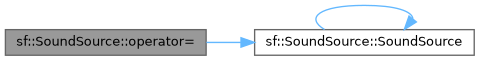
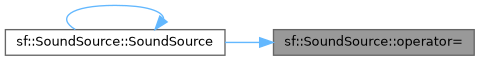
edge "sf::SoundSource::operator=" -> "sf::SoundSource::SoundSource": reversed
